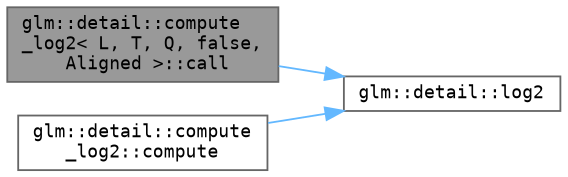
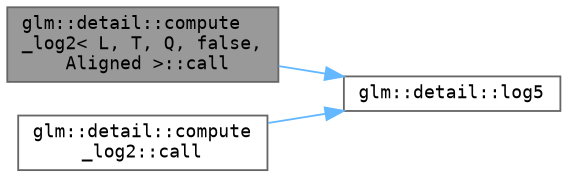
node "glm::detail::log2": label "glm::detail::log2" -> "glm::detail::log5"
node "glm::detail::compute _log2::compute": label "glm::detail::compute _log2::compute" -> "glm::detail::compute _log2::call"
